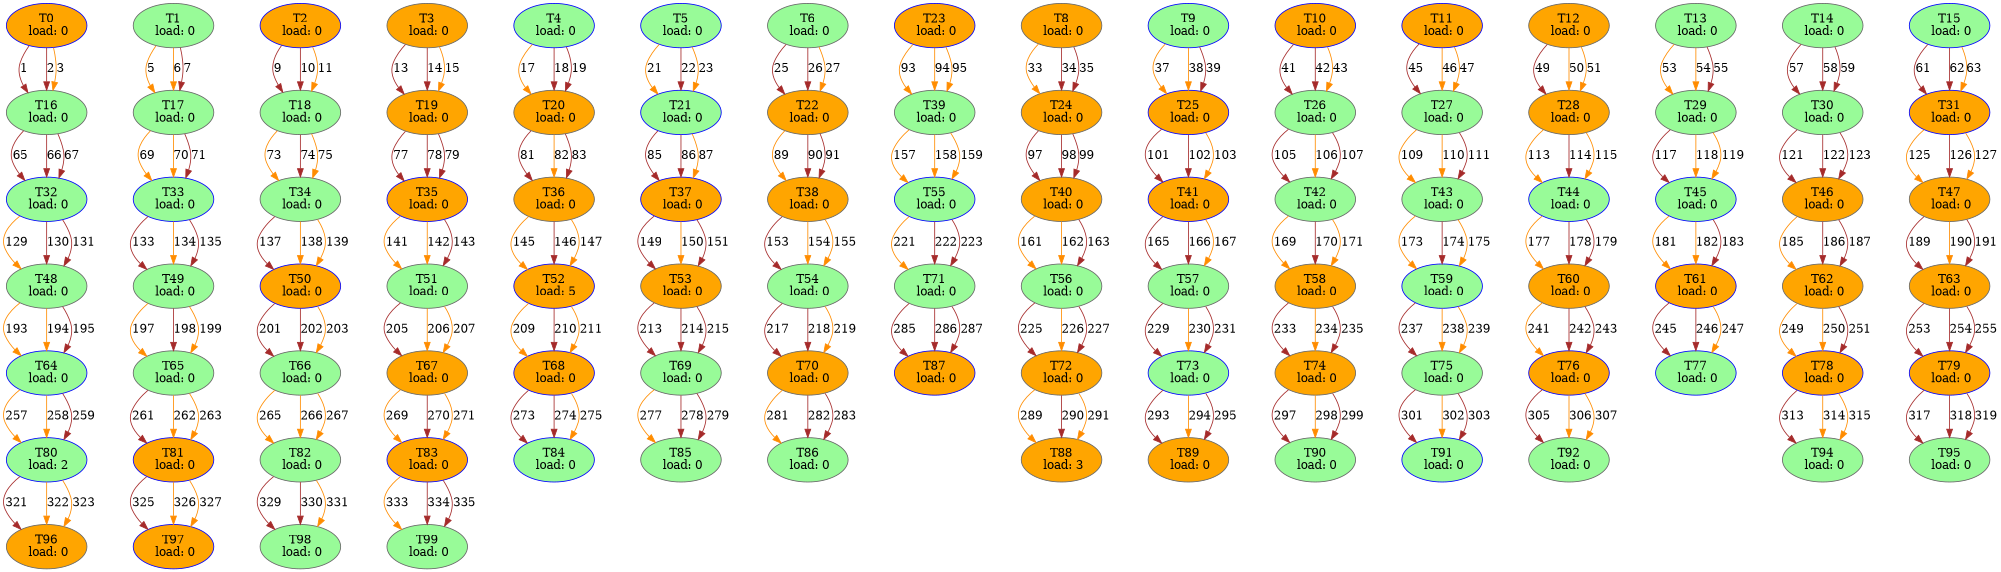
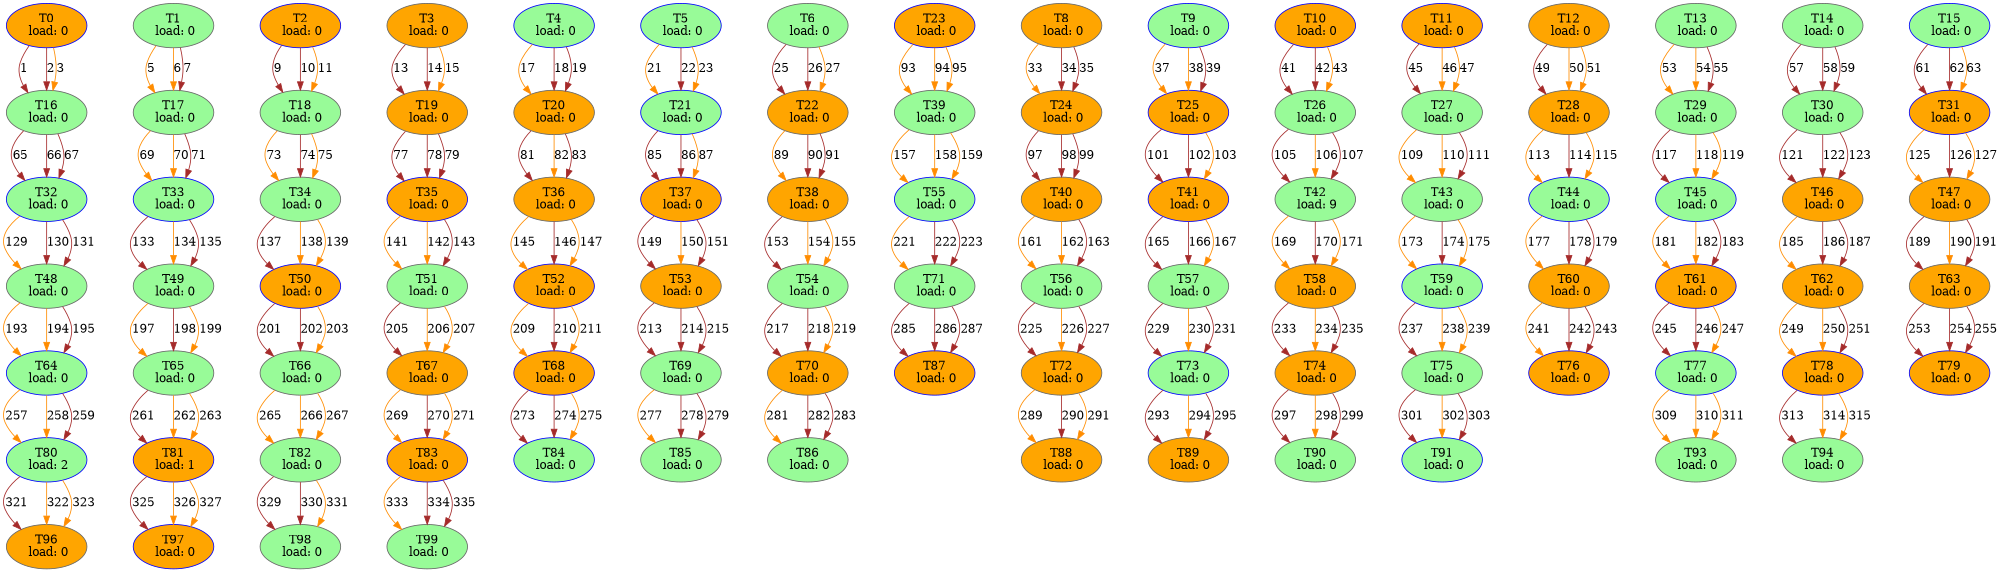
node "T42 load: 0": label "T42 load: 0" -> "T42 load: 9"
node "T52 load: 5": label "T52 load: 5" -> "T52 load: 0"
node "T81 load: 0": label "T81 load: 0" -> "T81 load: 1"
node "T88 load: 3": label "T88 load: 3" -> "T88 load: 0"
node "T92 load: 0": removed
node "T93 load: 0": added
node "T95 load: 0": removed
